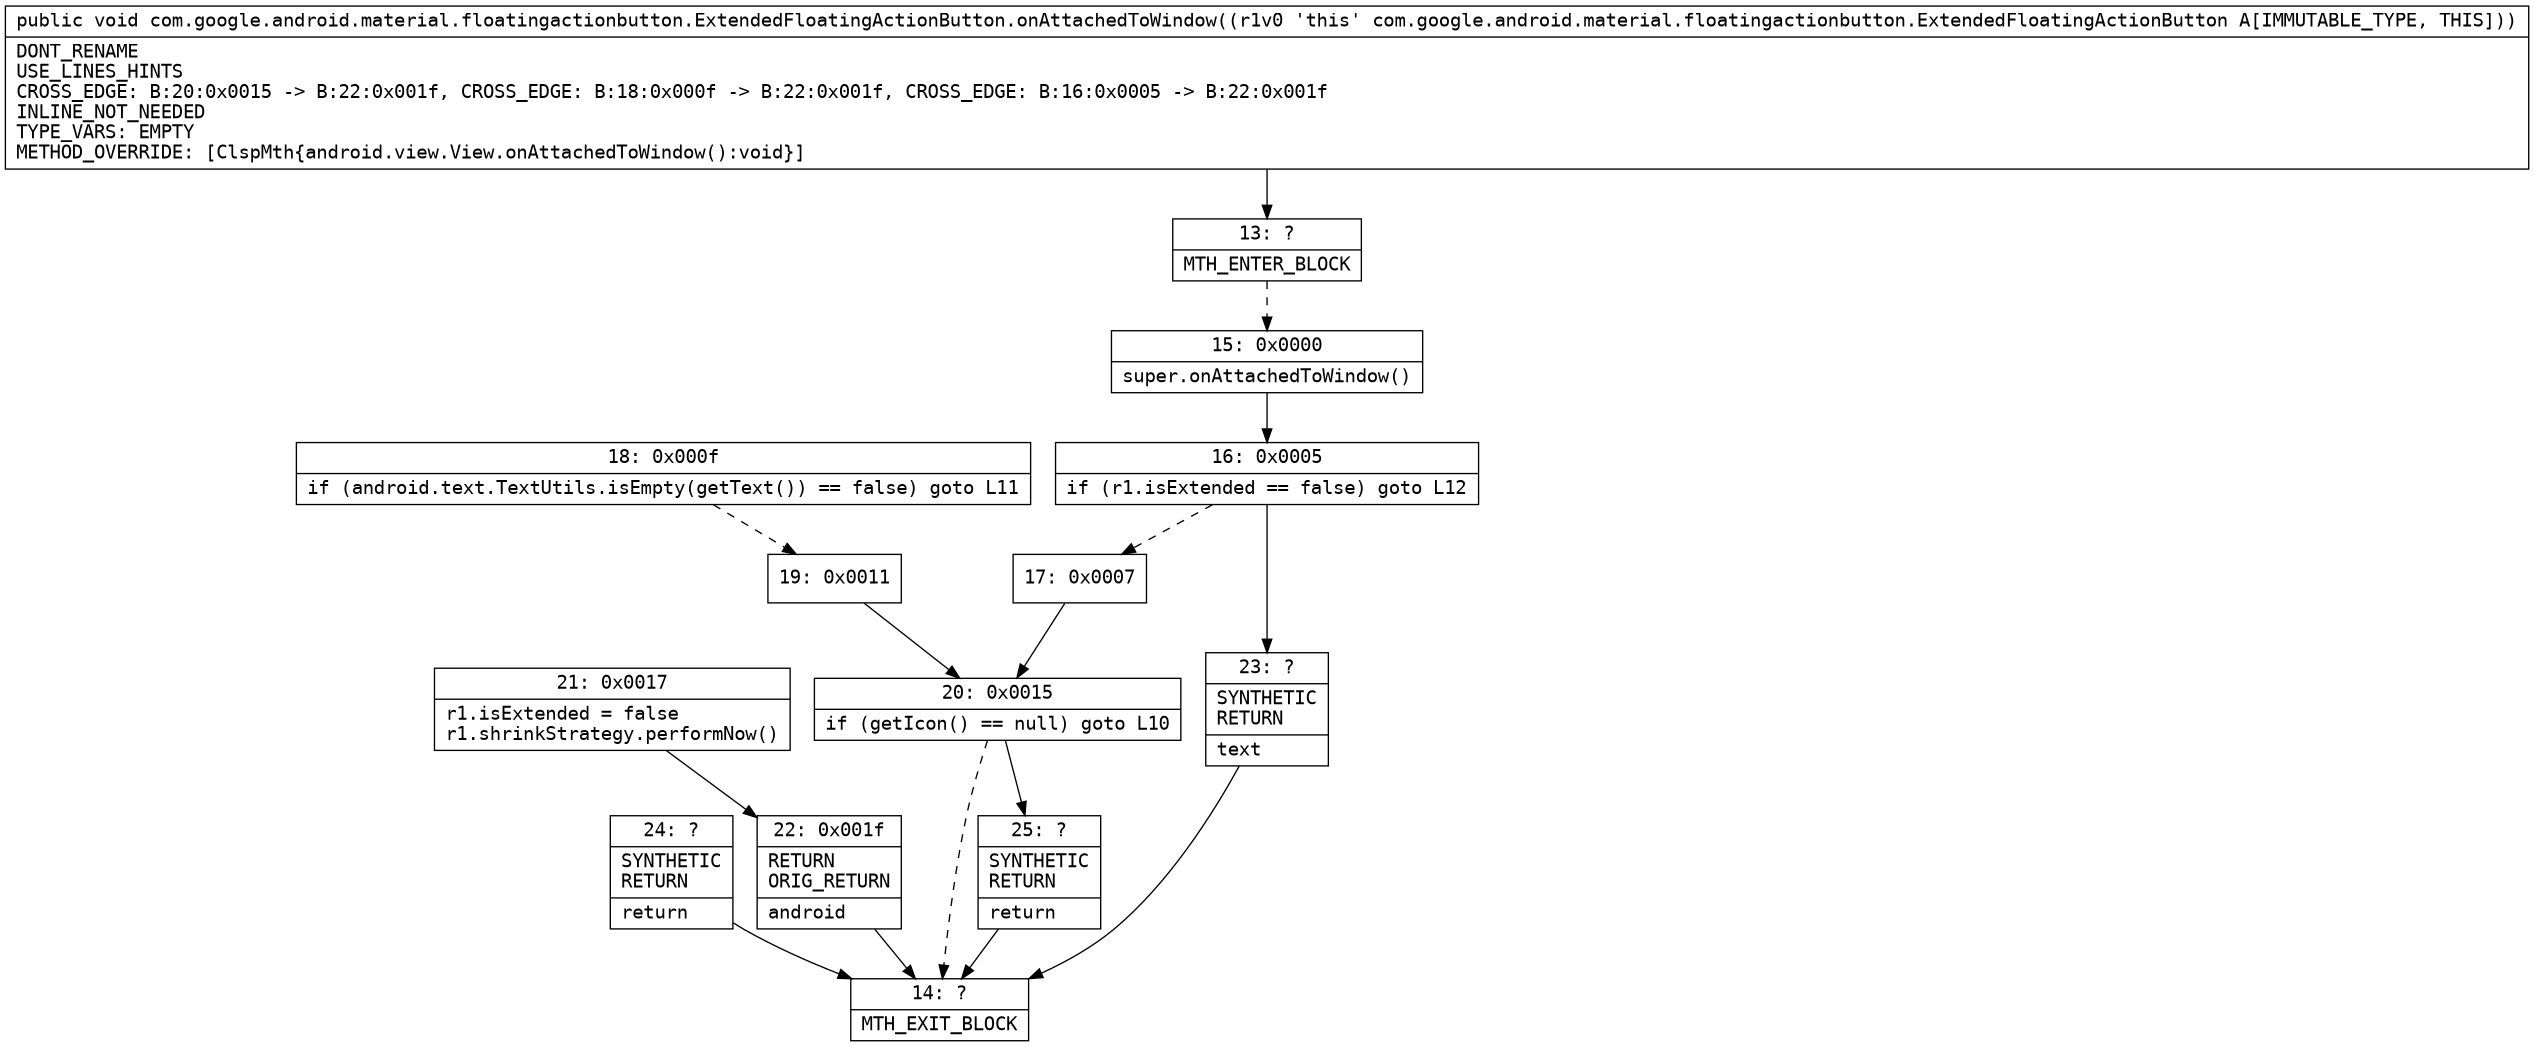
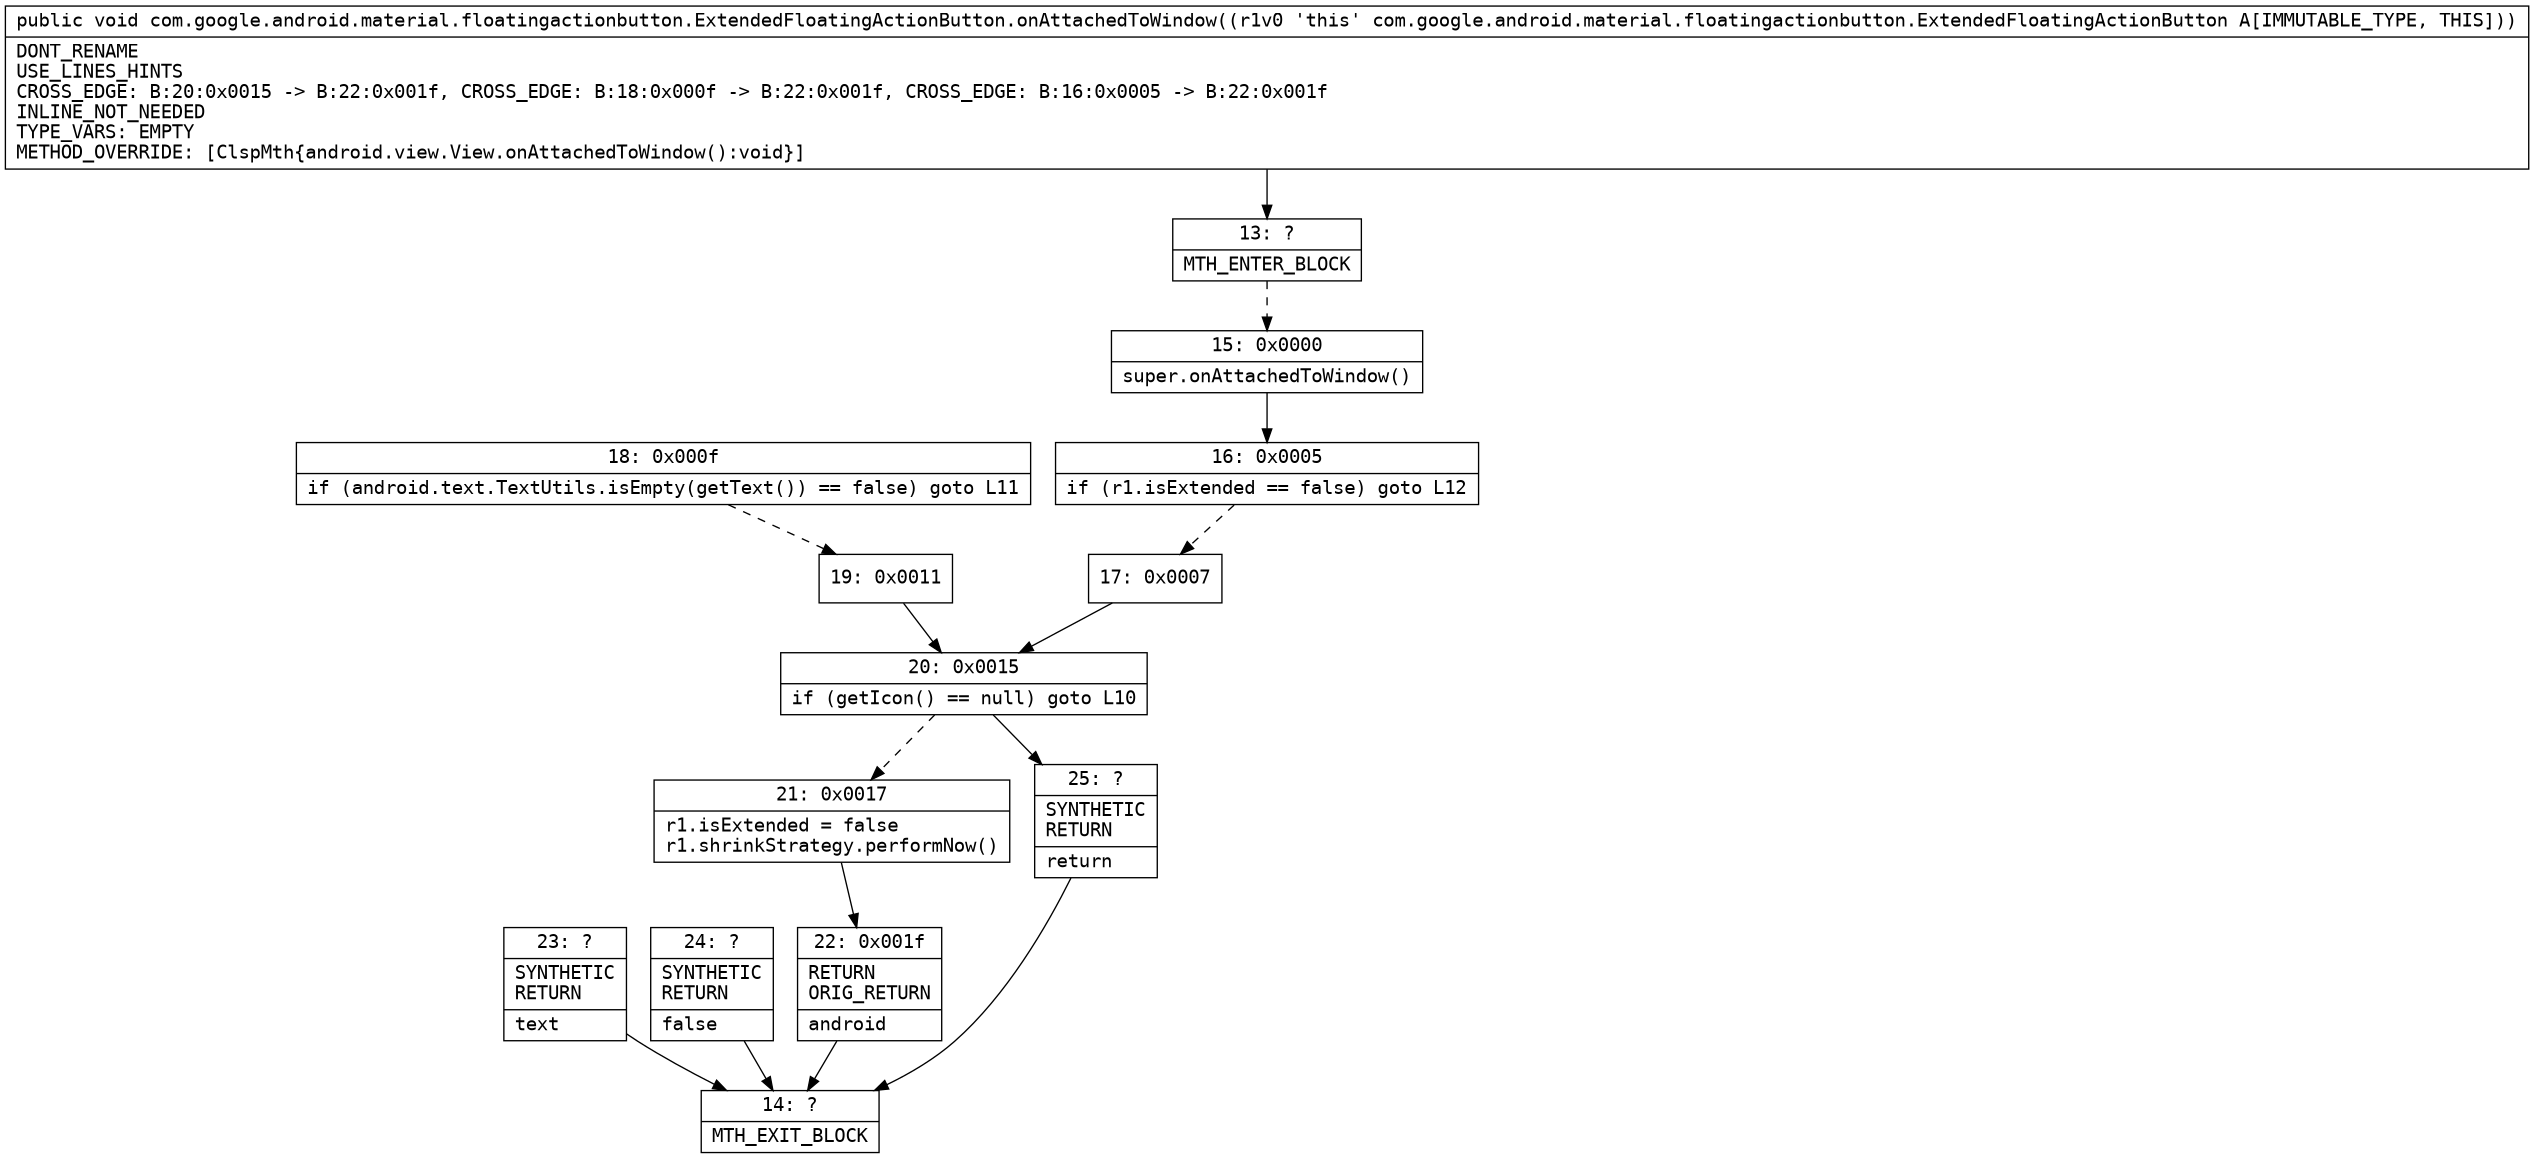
edge "16: 0x0005" -> "23: ?": removed
edge "20: 0x0015" -> "14: ?": now "20: 0x0015" -> "21: 0x0017"
node "24: ?": text "return" -> "false"
